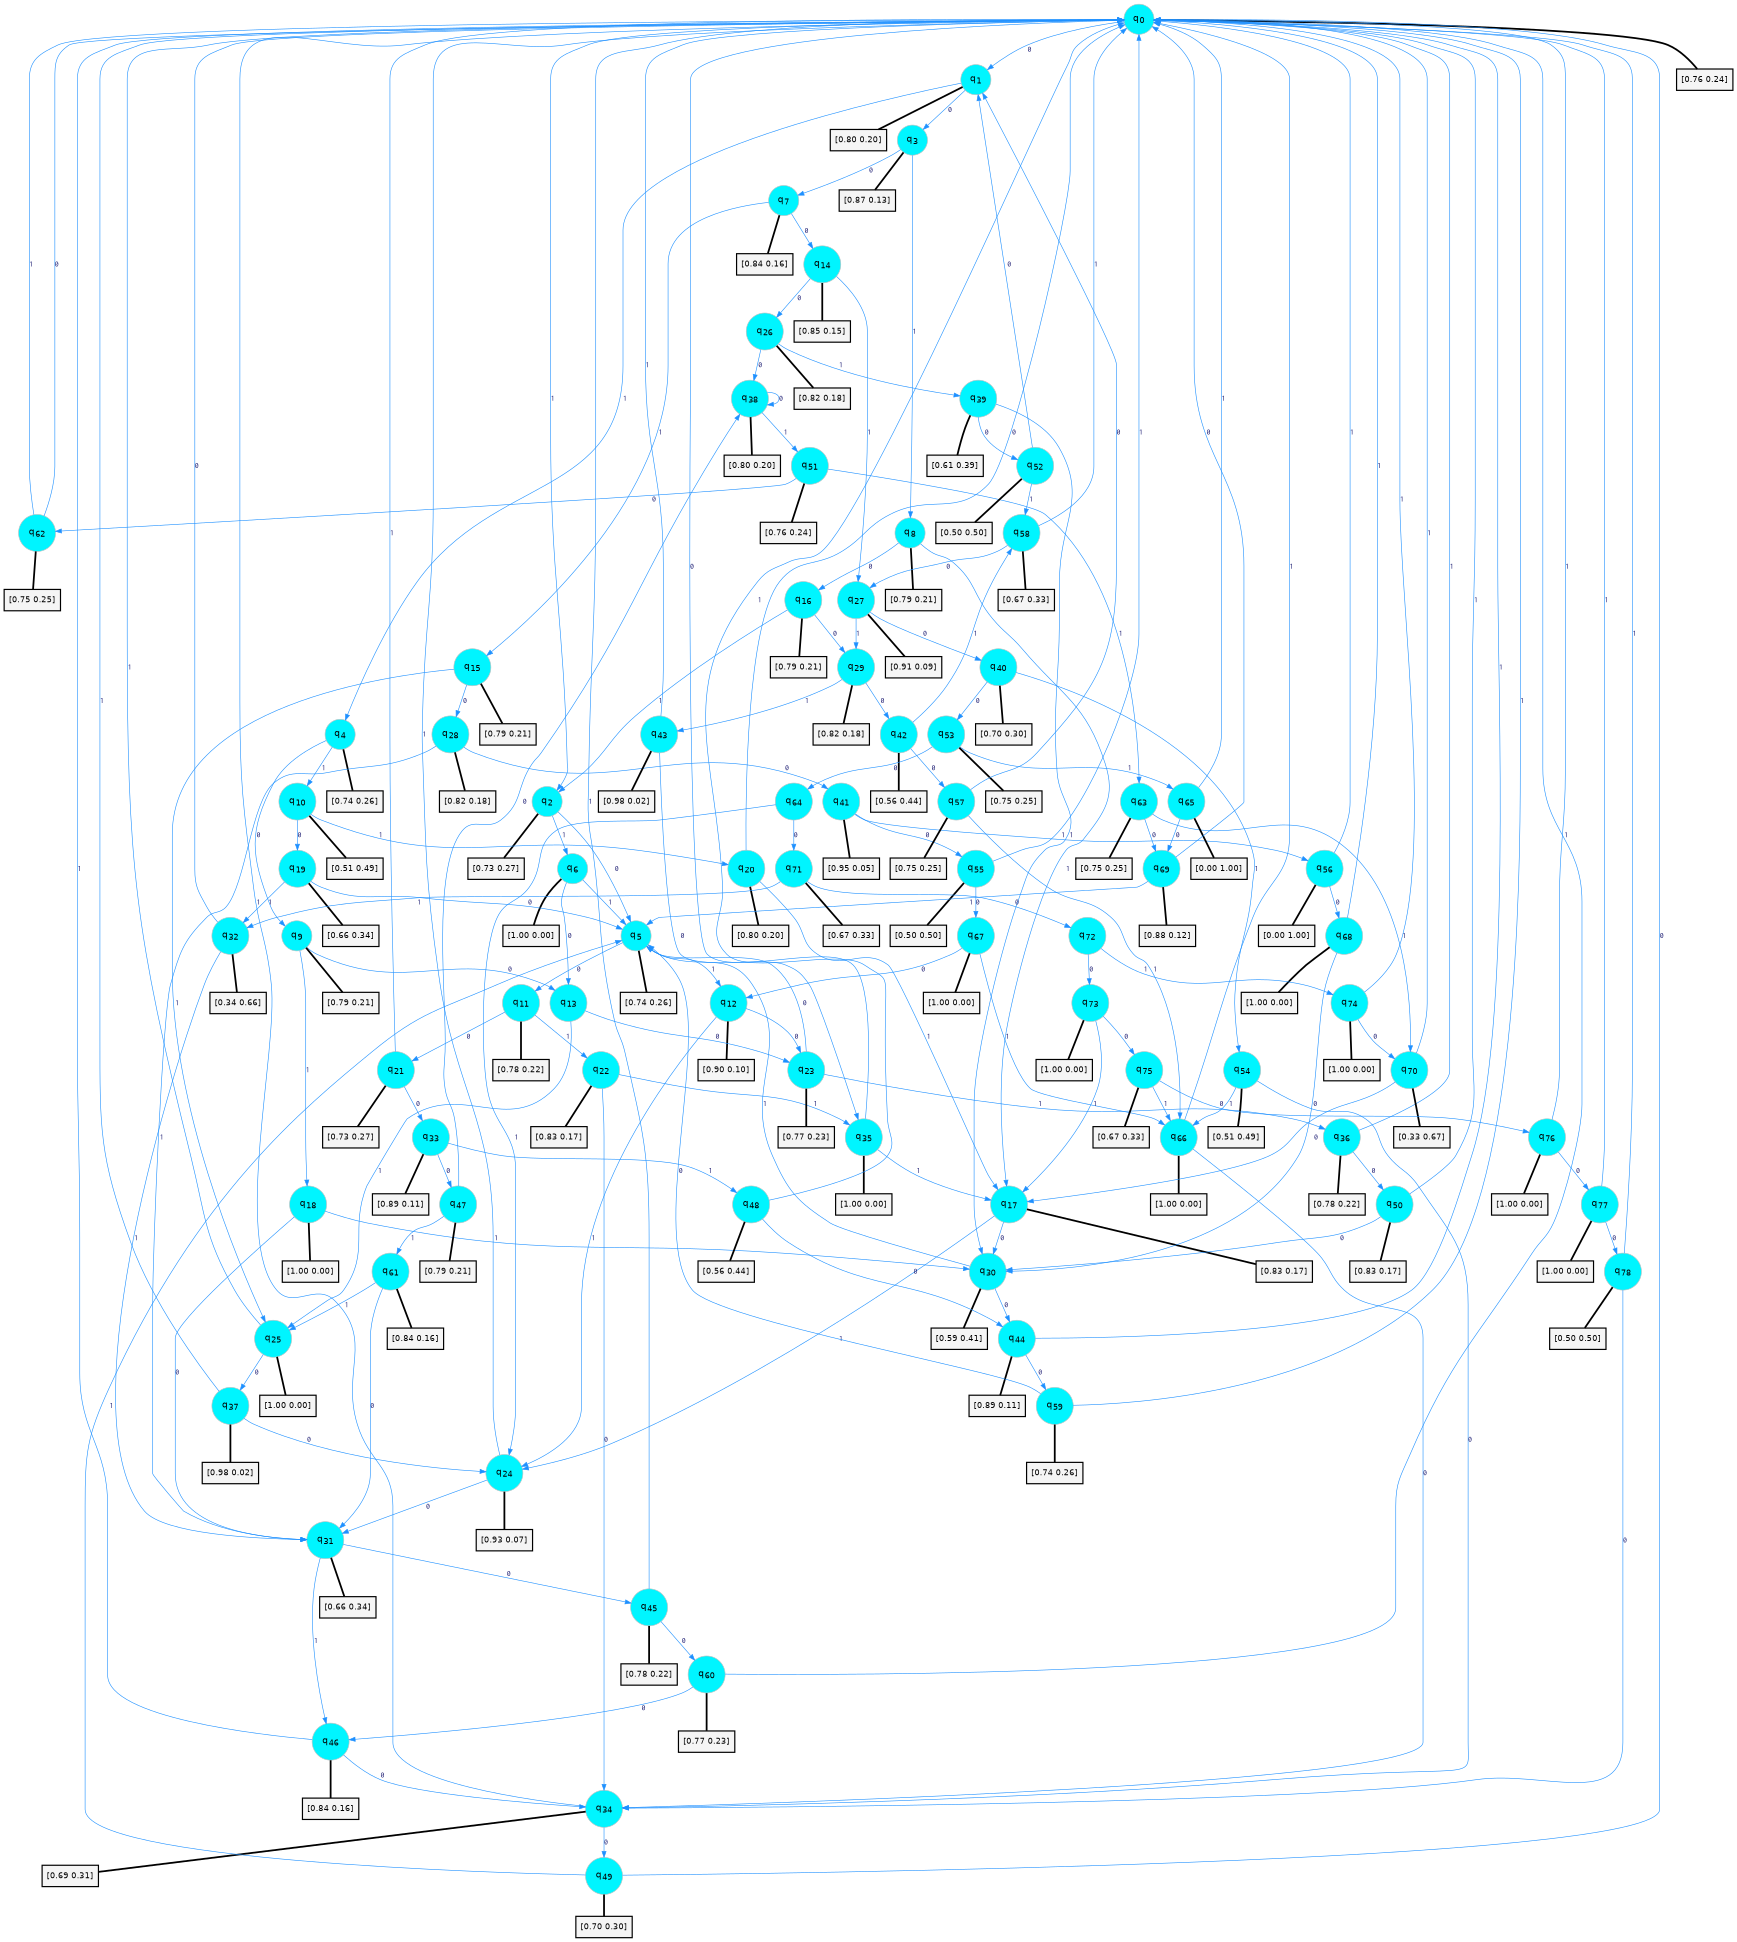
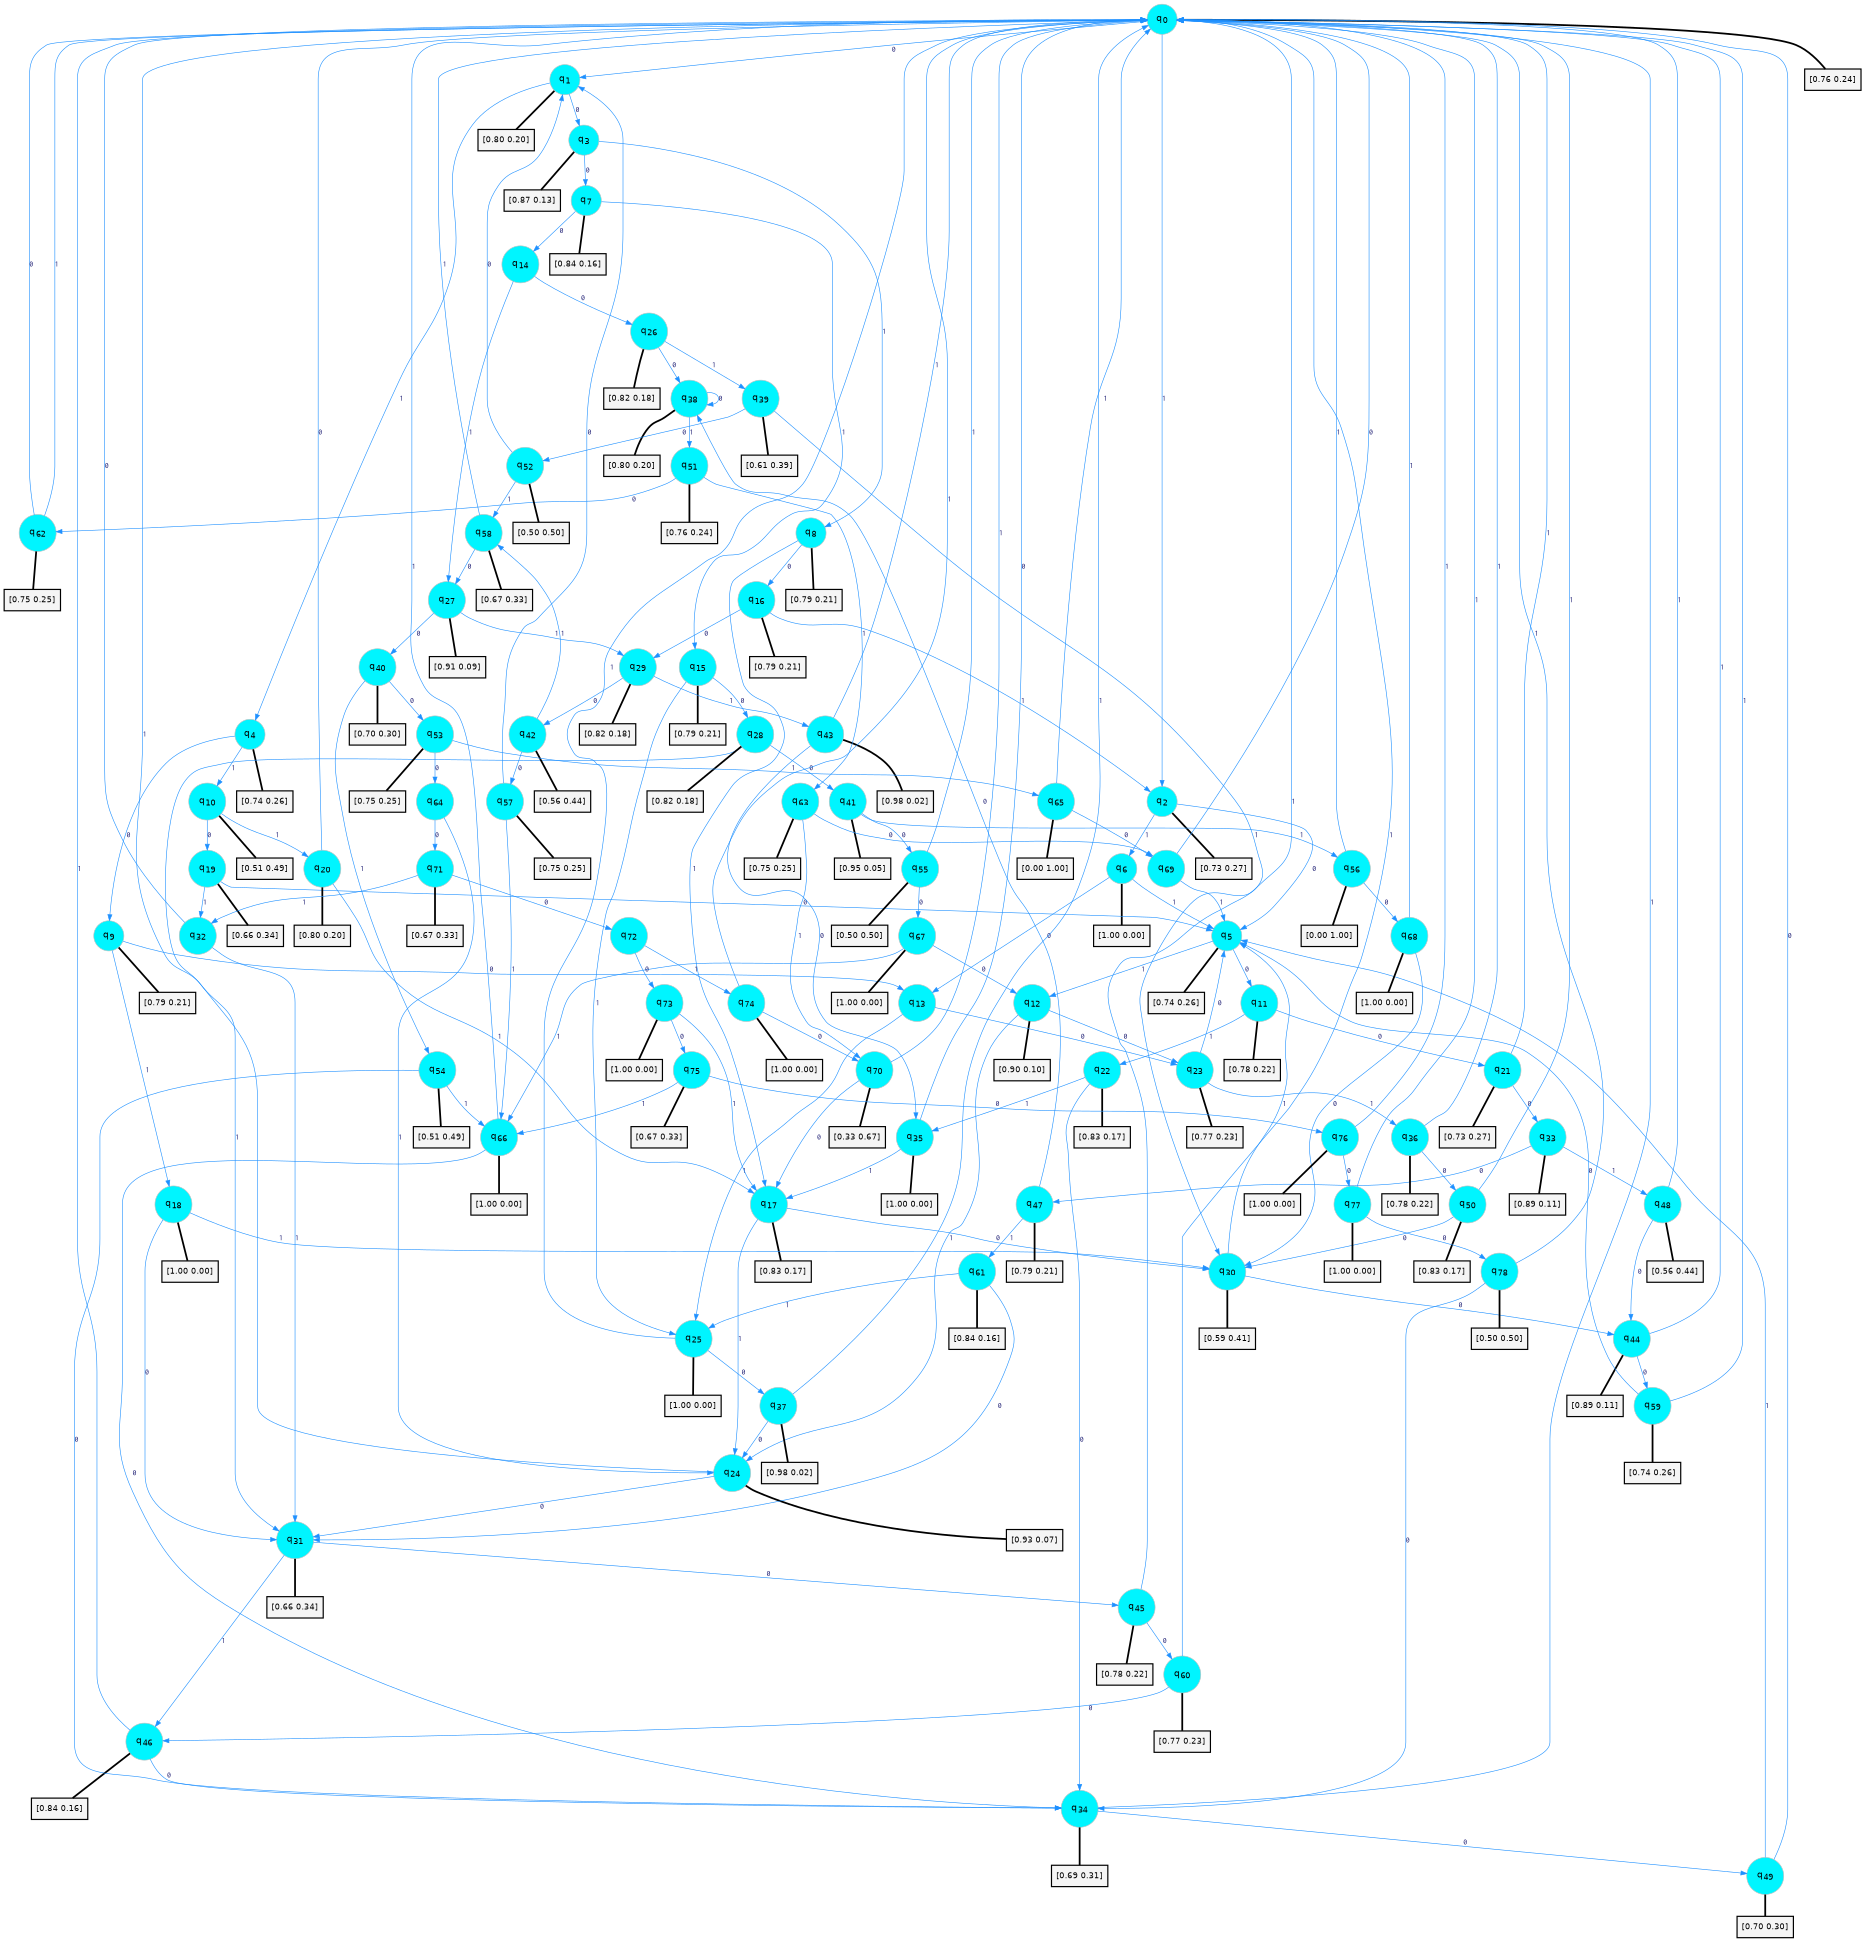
node "[0.85 0.15]": removed
node "[0.88 0.12]": removed
node "[0.34 0.66]": removed
